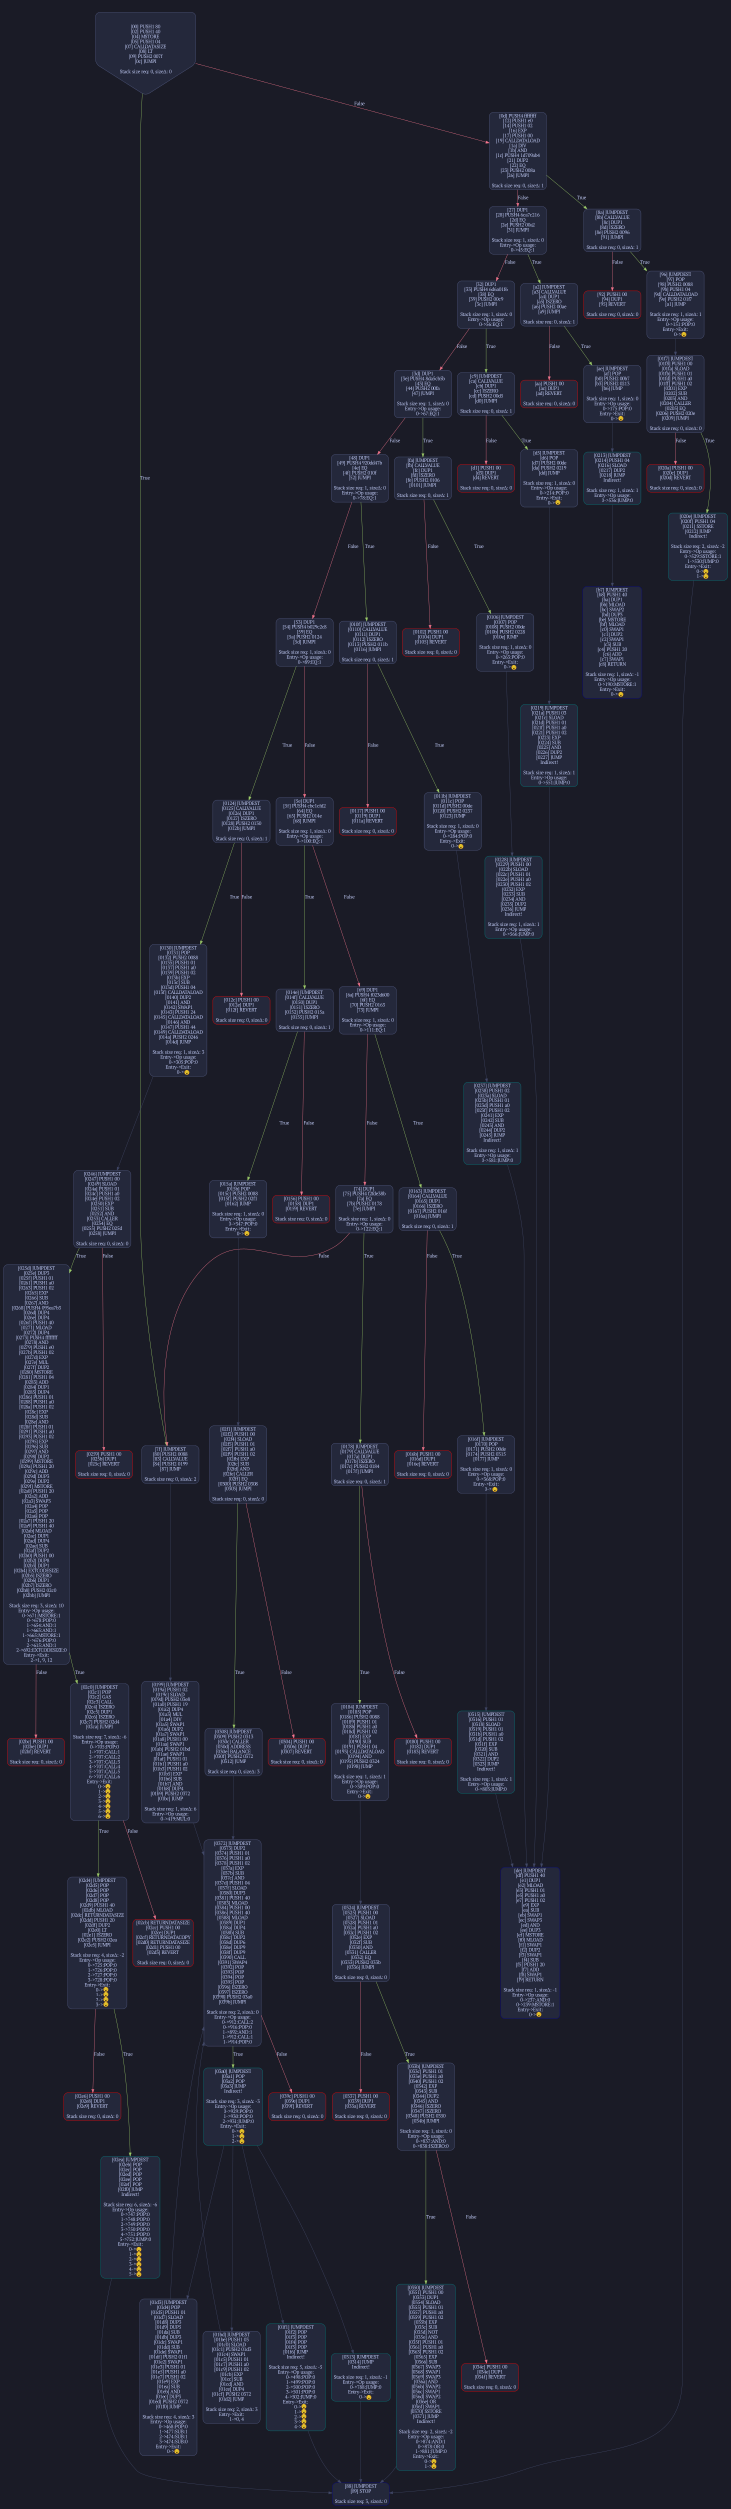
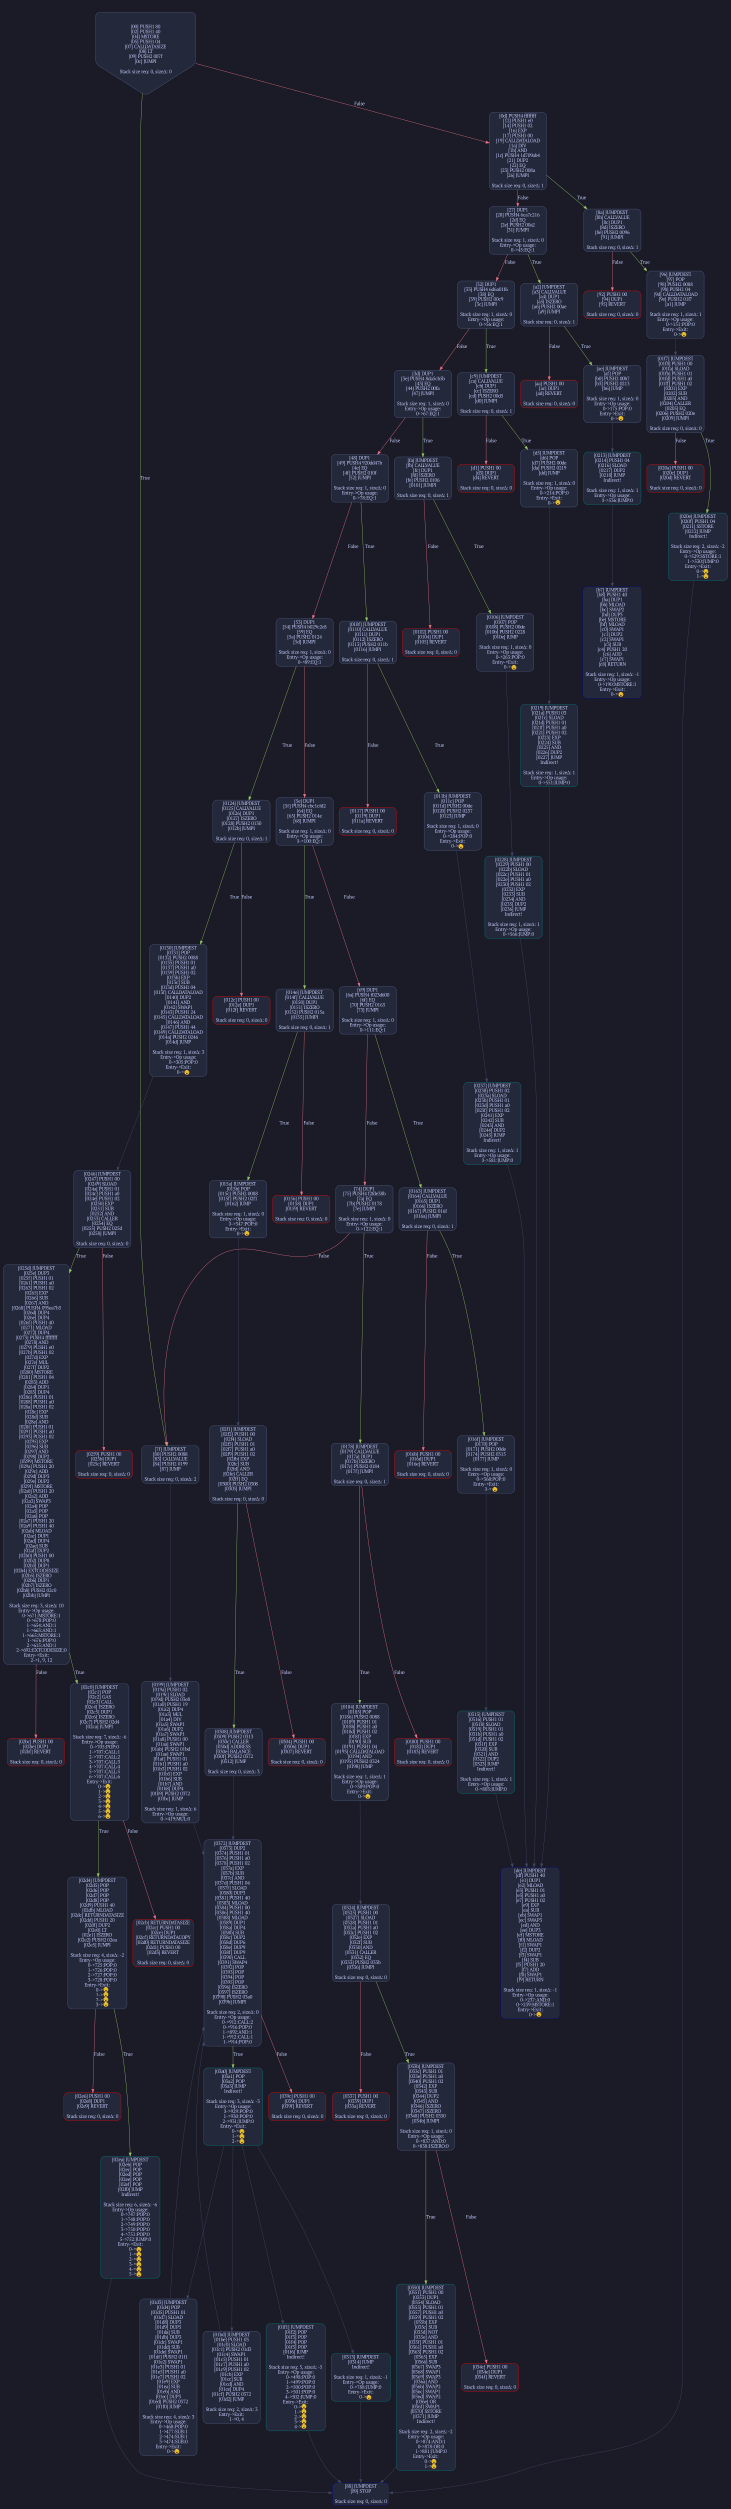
node "[88] JUMPDEST [89] STOP Stack size req: 3, sizeΔ: 0": label "[88] JUMPDEST [89] STOP Stack size req: 3, sizeΔ: 0" -> "[88] JUMPDEST [89] STOP Stack size req: 0, sizeΔ: 0"
